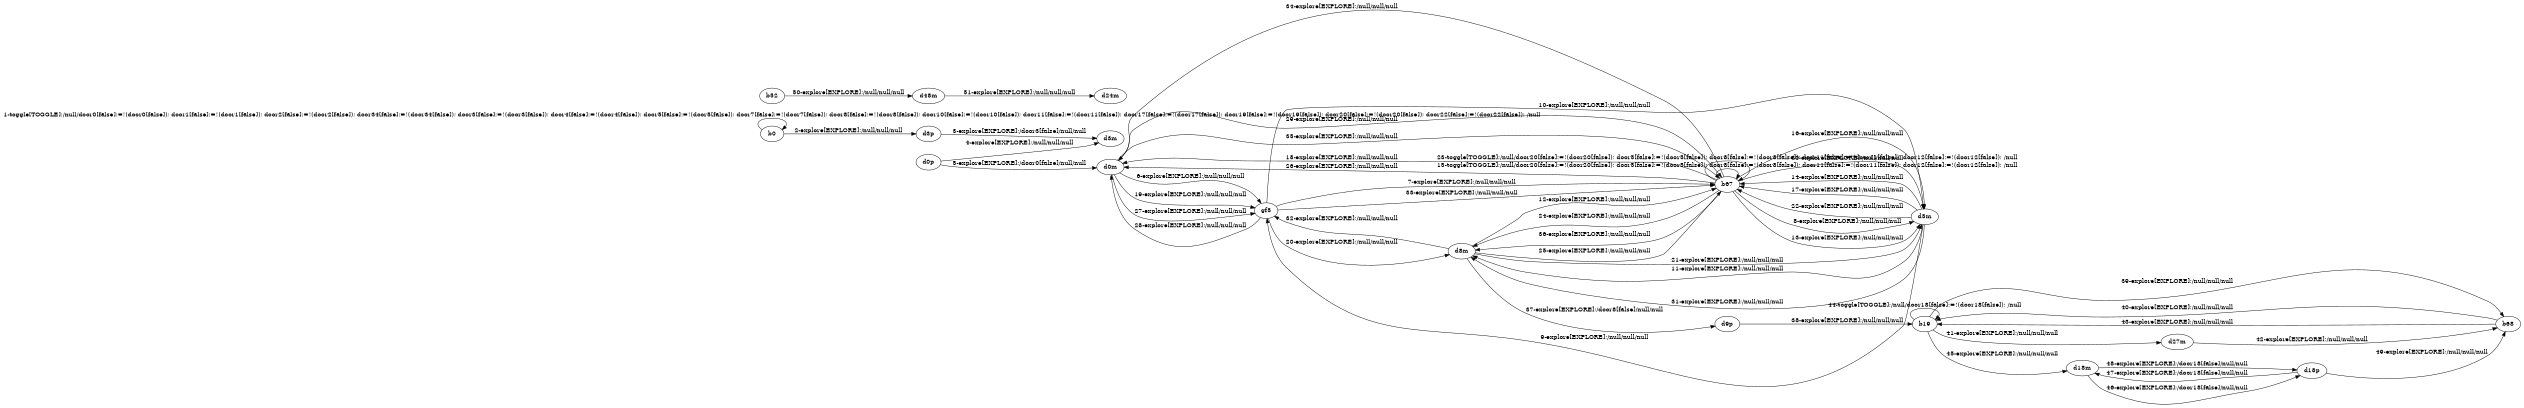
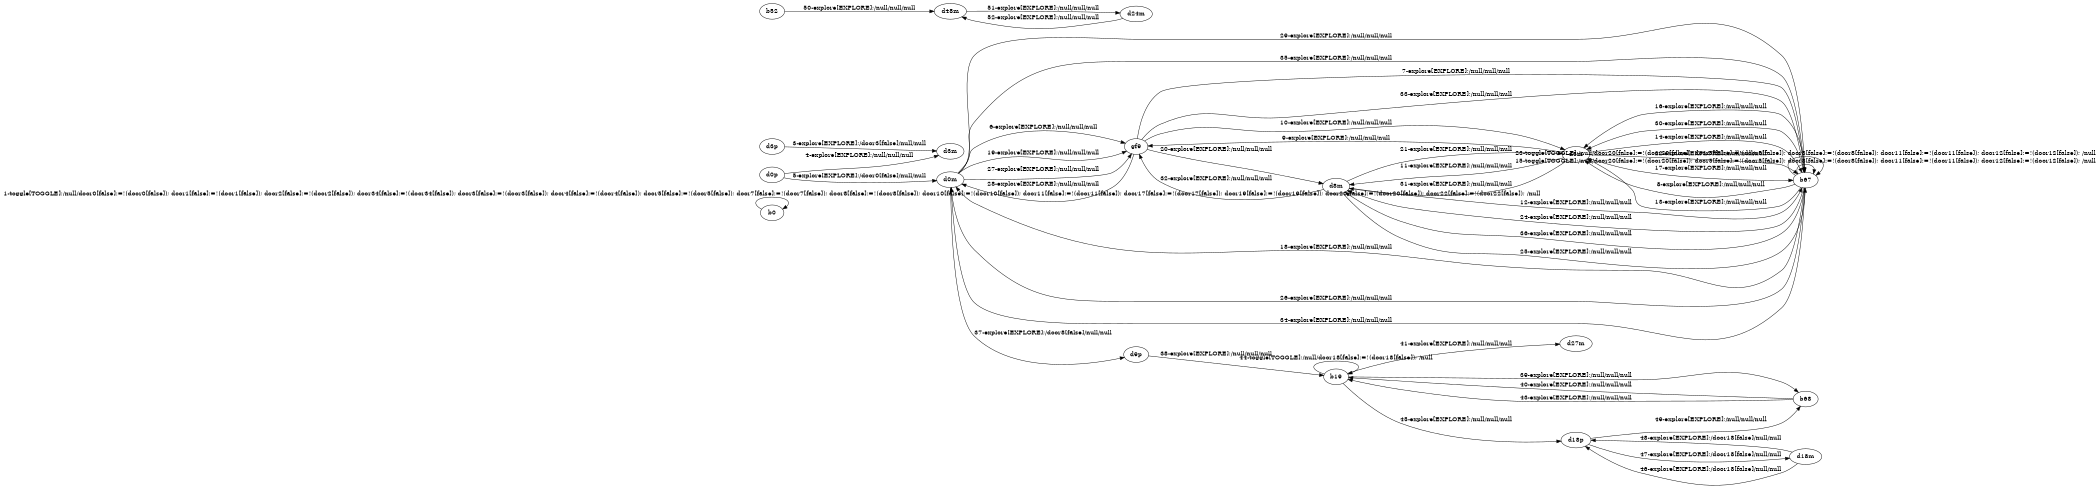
edge "d24m" -> "d48m": added, label "52-explore[EXPLORE];/null/null/null"
edge "b0" -> "d3p": removed, label "2-explore[EXPLORE];/null/null/null"
node "gf5": label "gf5" -> "gf9"
edge "d8m" -> "d9p": now "d0m" -> "d9p"
edge "d27m" -> "b68": removed, label "42-explore[EXPLORE];/null/null/null"
edge "b19" -> "d18m": now "b19" -> "d18p"
